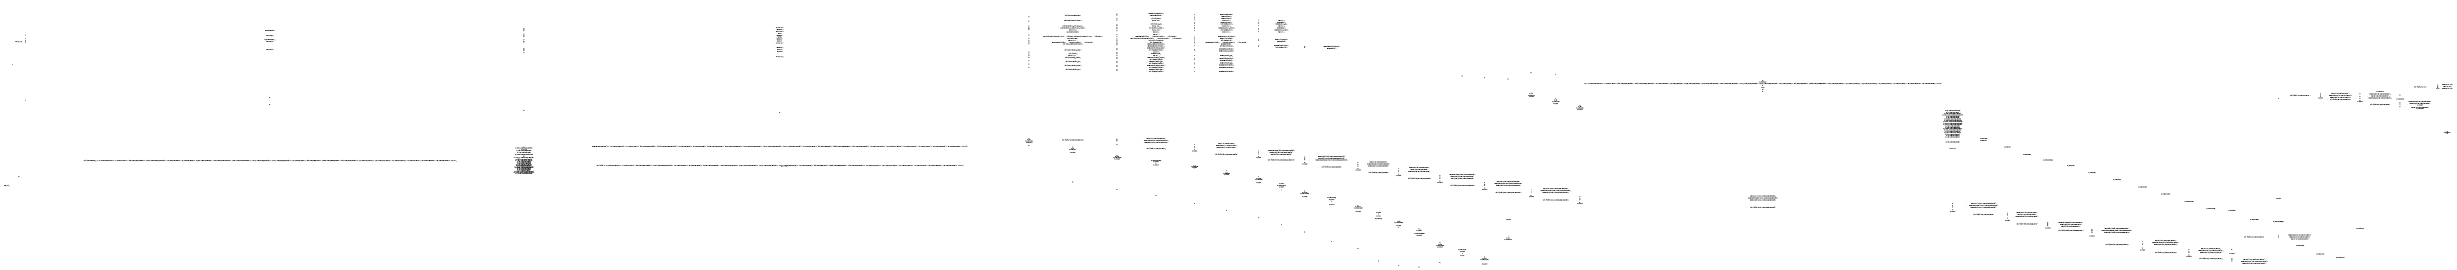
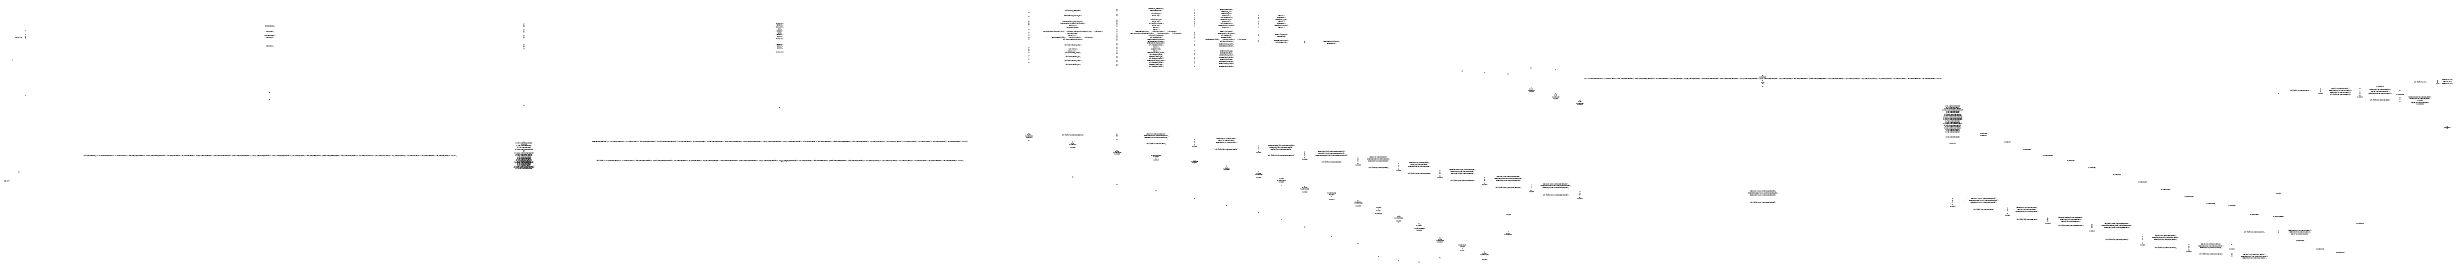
node "(IDENTIFIER,tif,tif->tif_setupdecode = _notConfigured)": added
